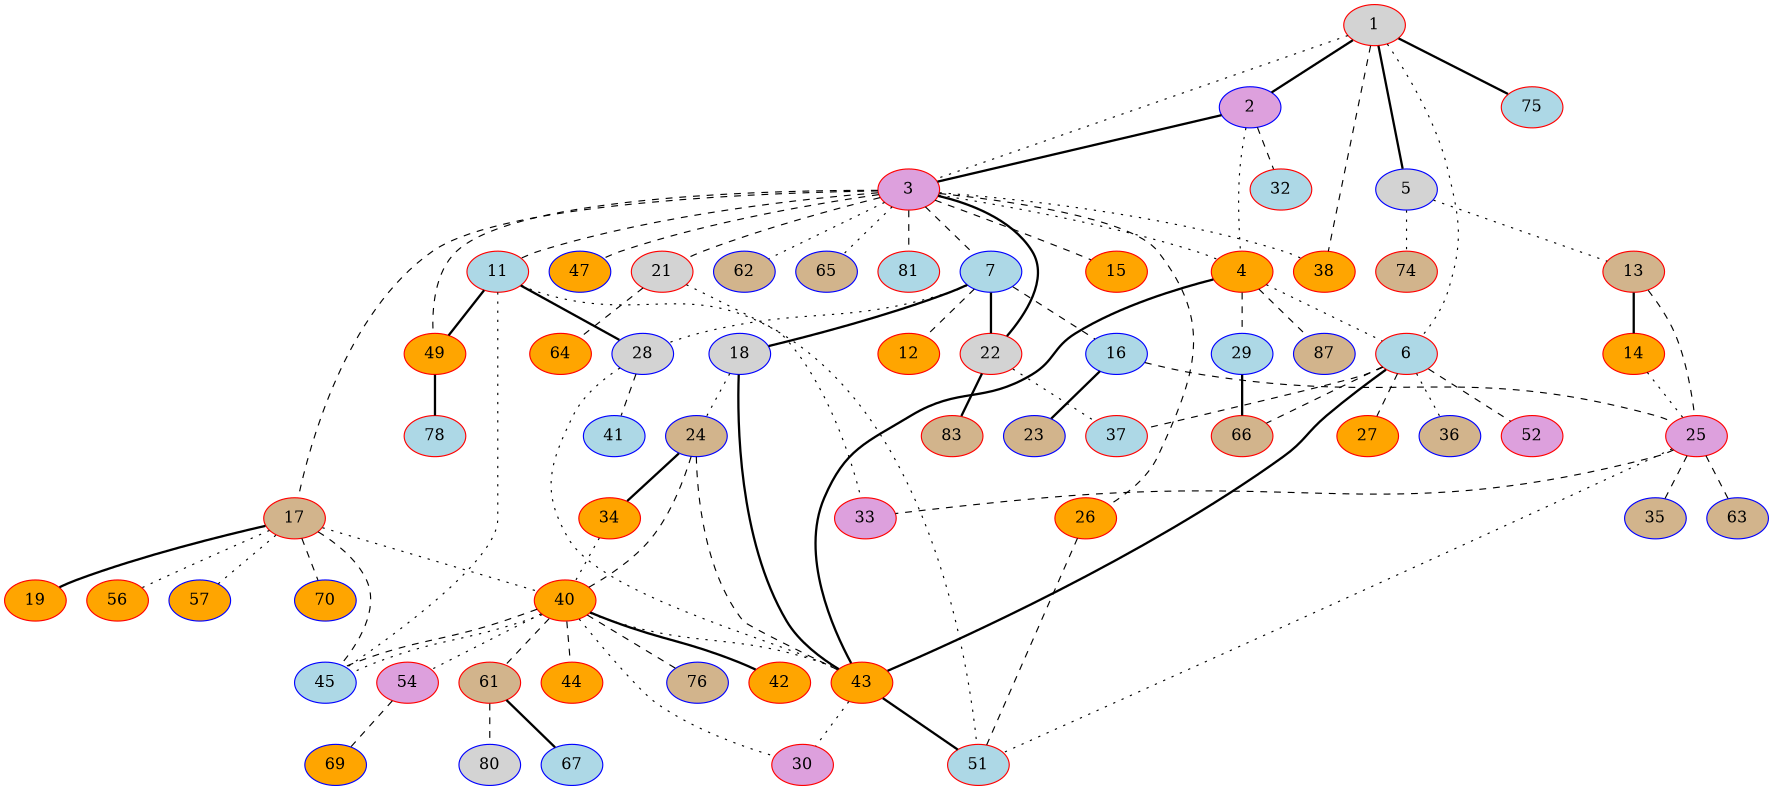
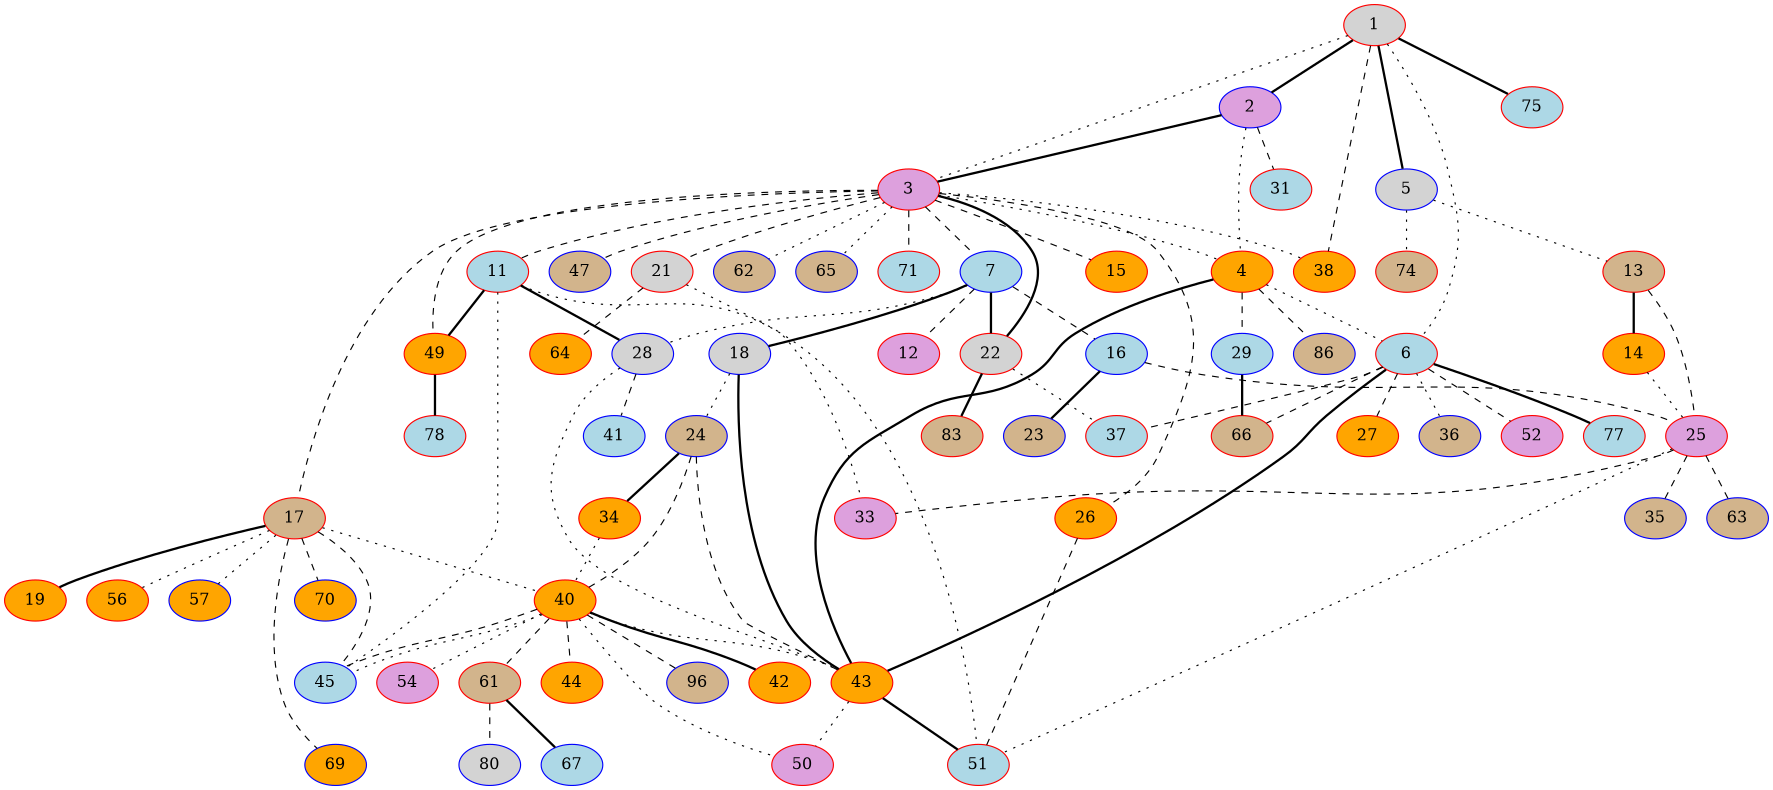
node "32": label "32" -> "31"
node "47": fillcolor orange -> tan
node "81": label "81" -> "71"
node "12": fillcolor orange -> plum
node "87": label "87" -> "86"
node "77": added
node "76": label "76" -> "96"
edge "54" -- "69": now "17" -- "69"
node "30": label "30" -> "50"
